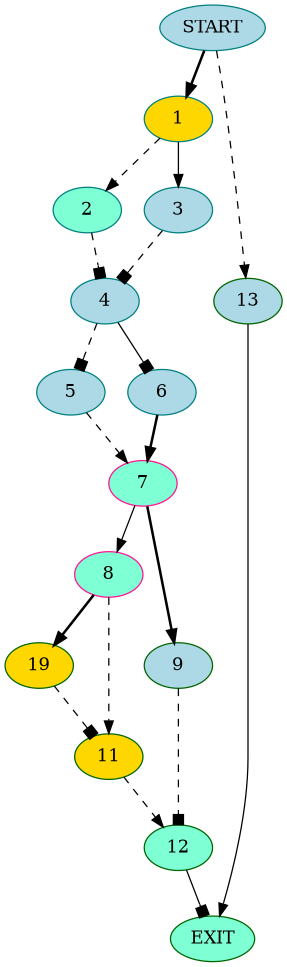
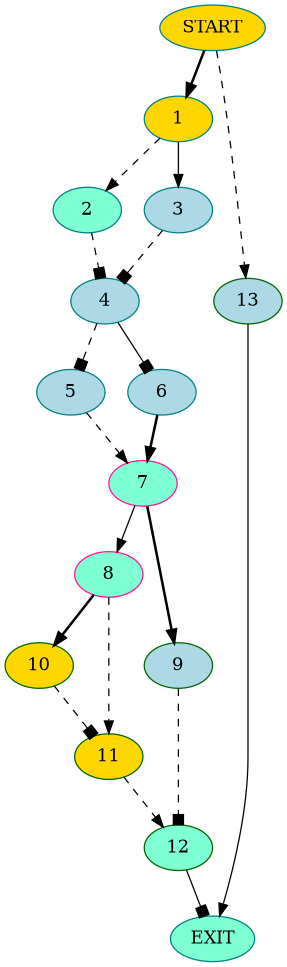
node "START": fillcolor lightblue -> gold
node "19": label "19" -> "10"
node "EXIT": color darkgreen -> teal
